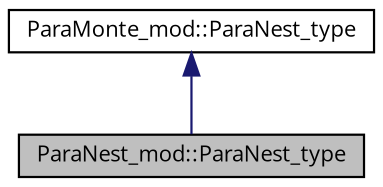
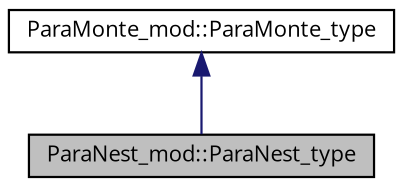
node "ParaMonte_mod::ParaNest_type": label "ParaMonte_mod::ParaNest_type" -> "ParaMonte_mod::ParaMonte_type"
